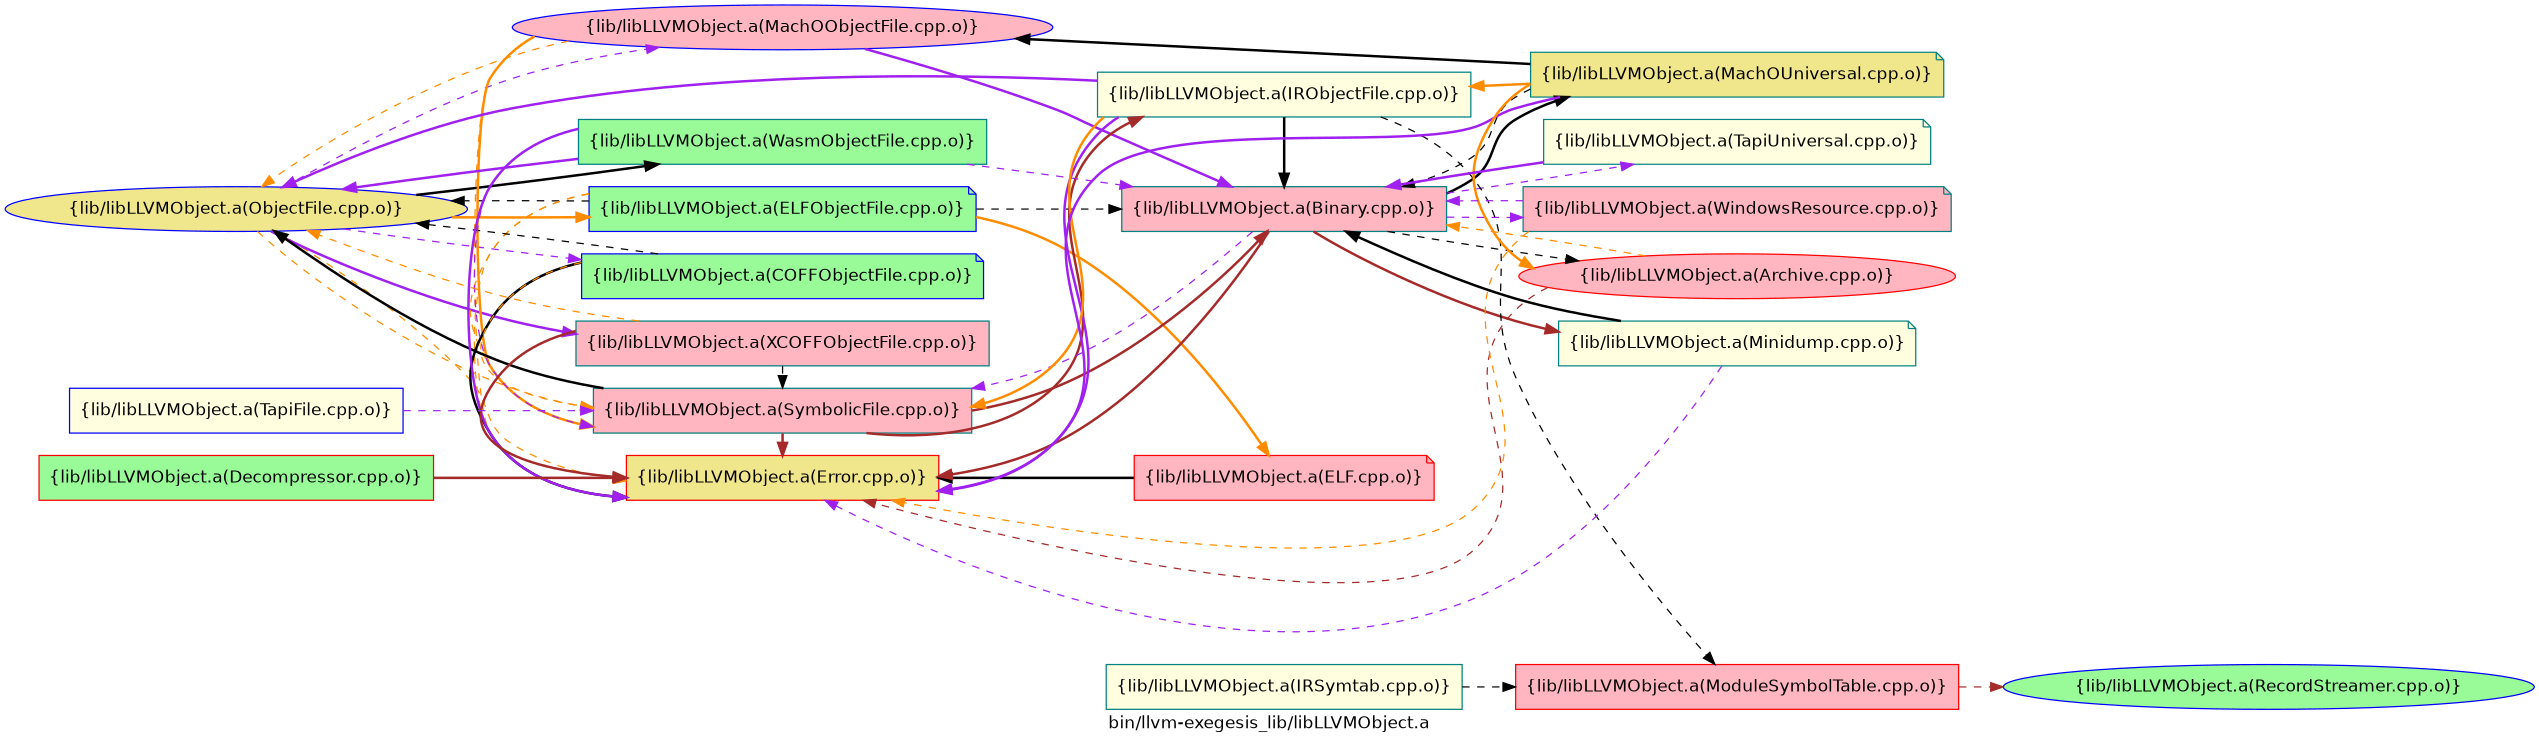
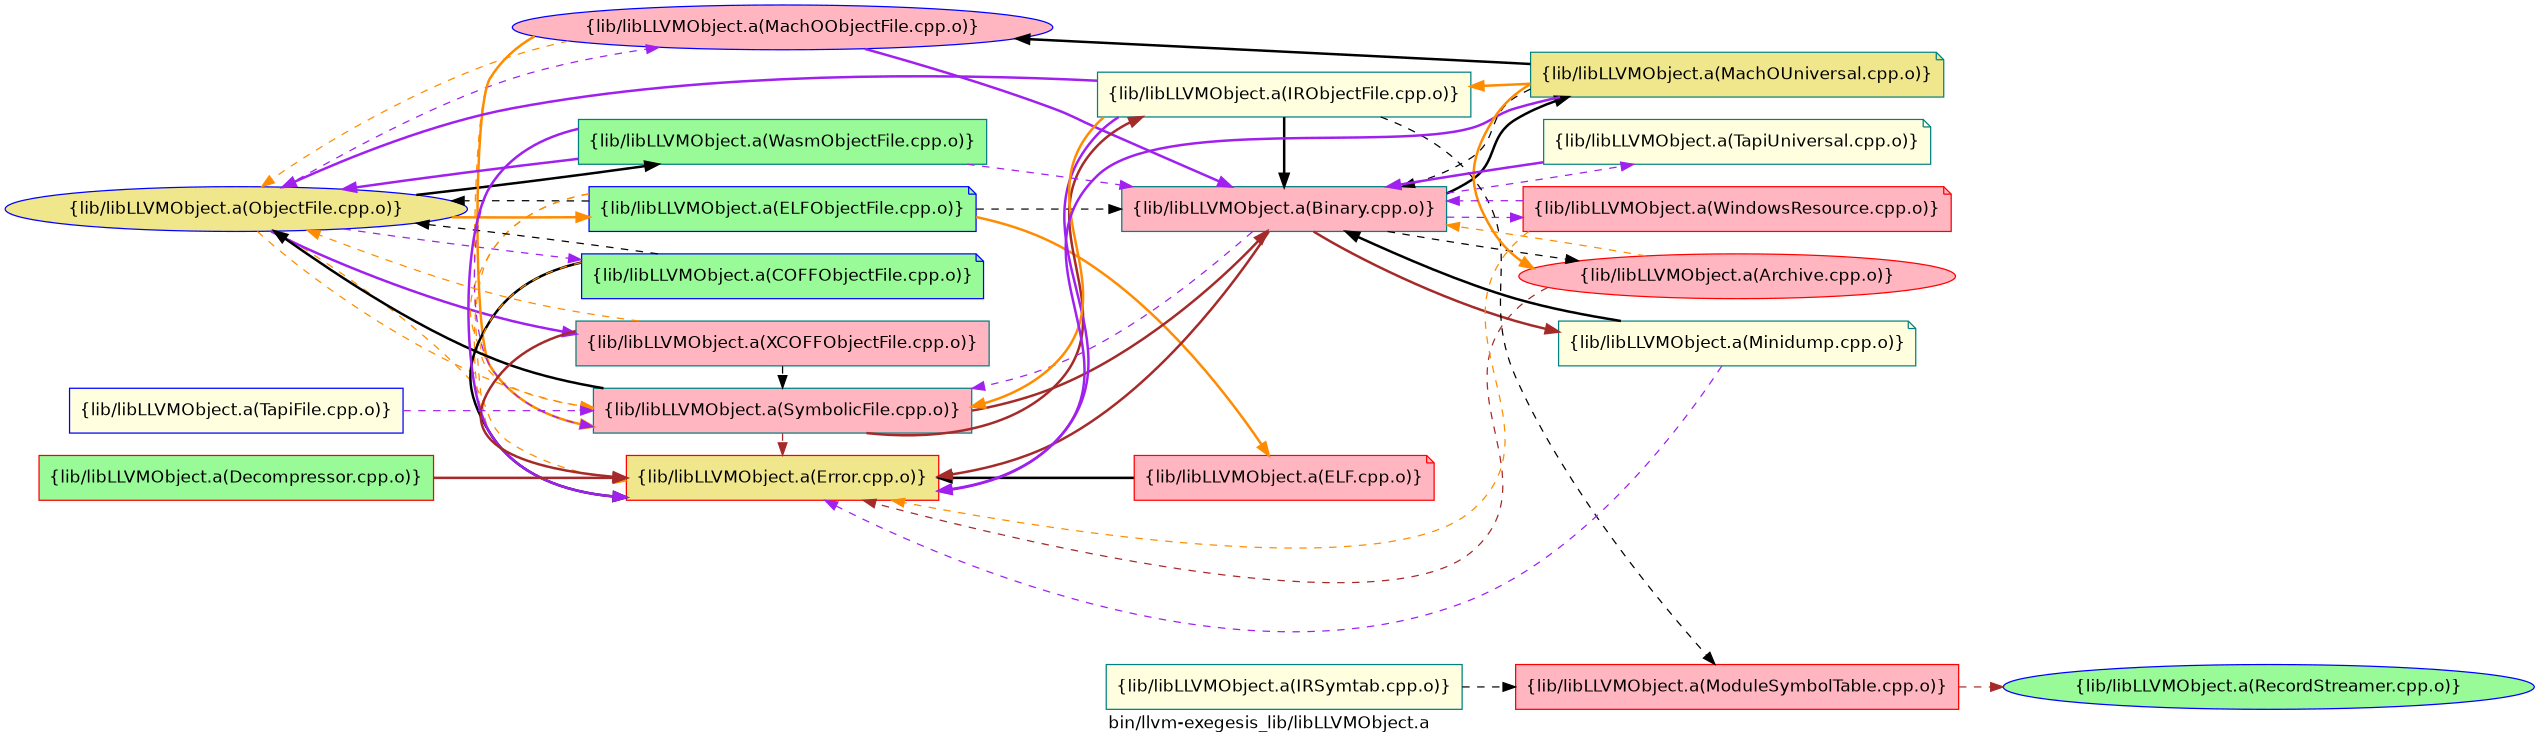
node "{lib/libLLVMObject.a(WindowsResource.cpp.o)}": color teal -> red
edge "{lib/libLLVMObject.a(SymbolicFile.cpp.o)}" -> "{lib/libLLVMObject.a(Error.cpp.o)}": style bold -> dashed
